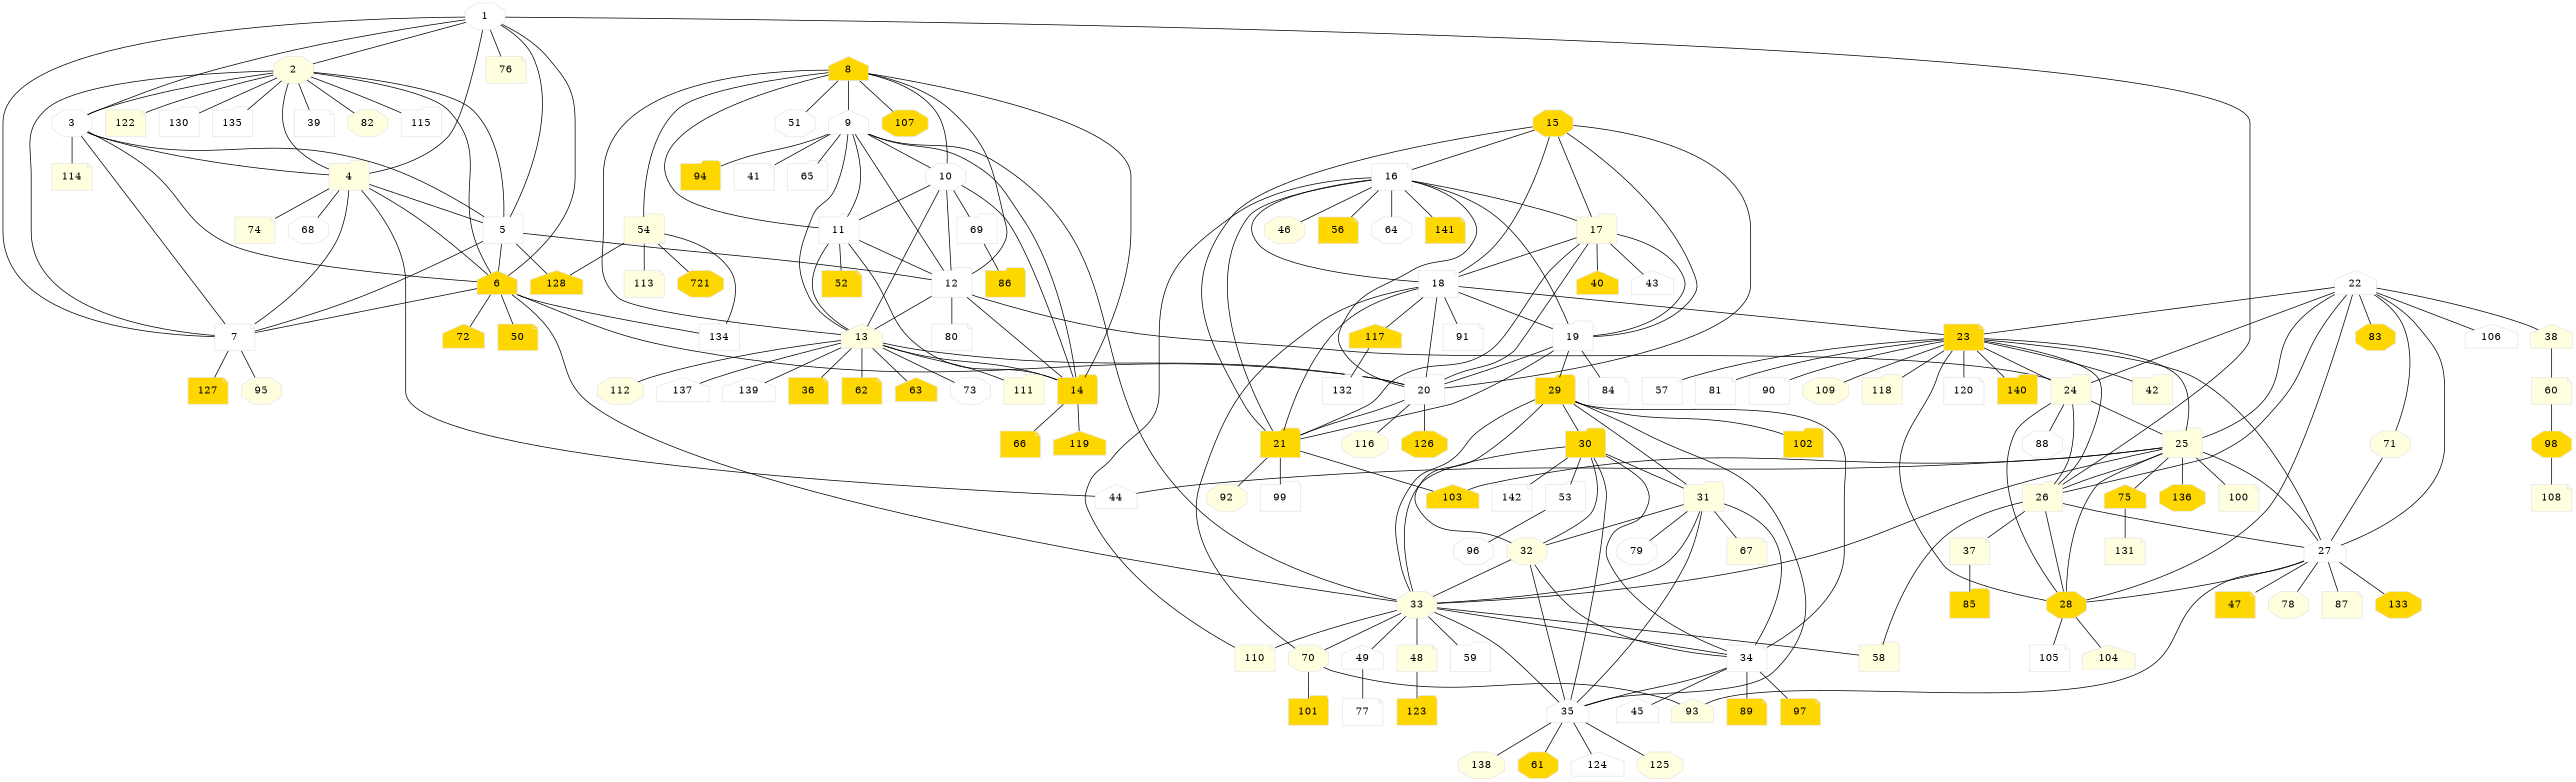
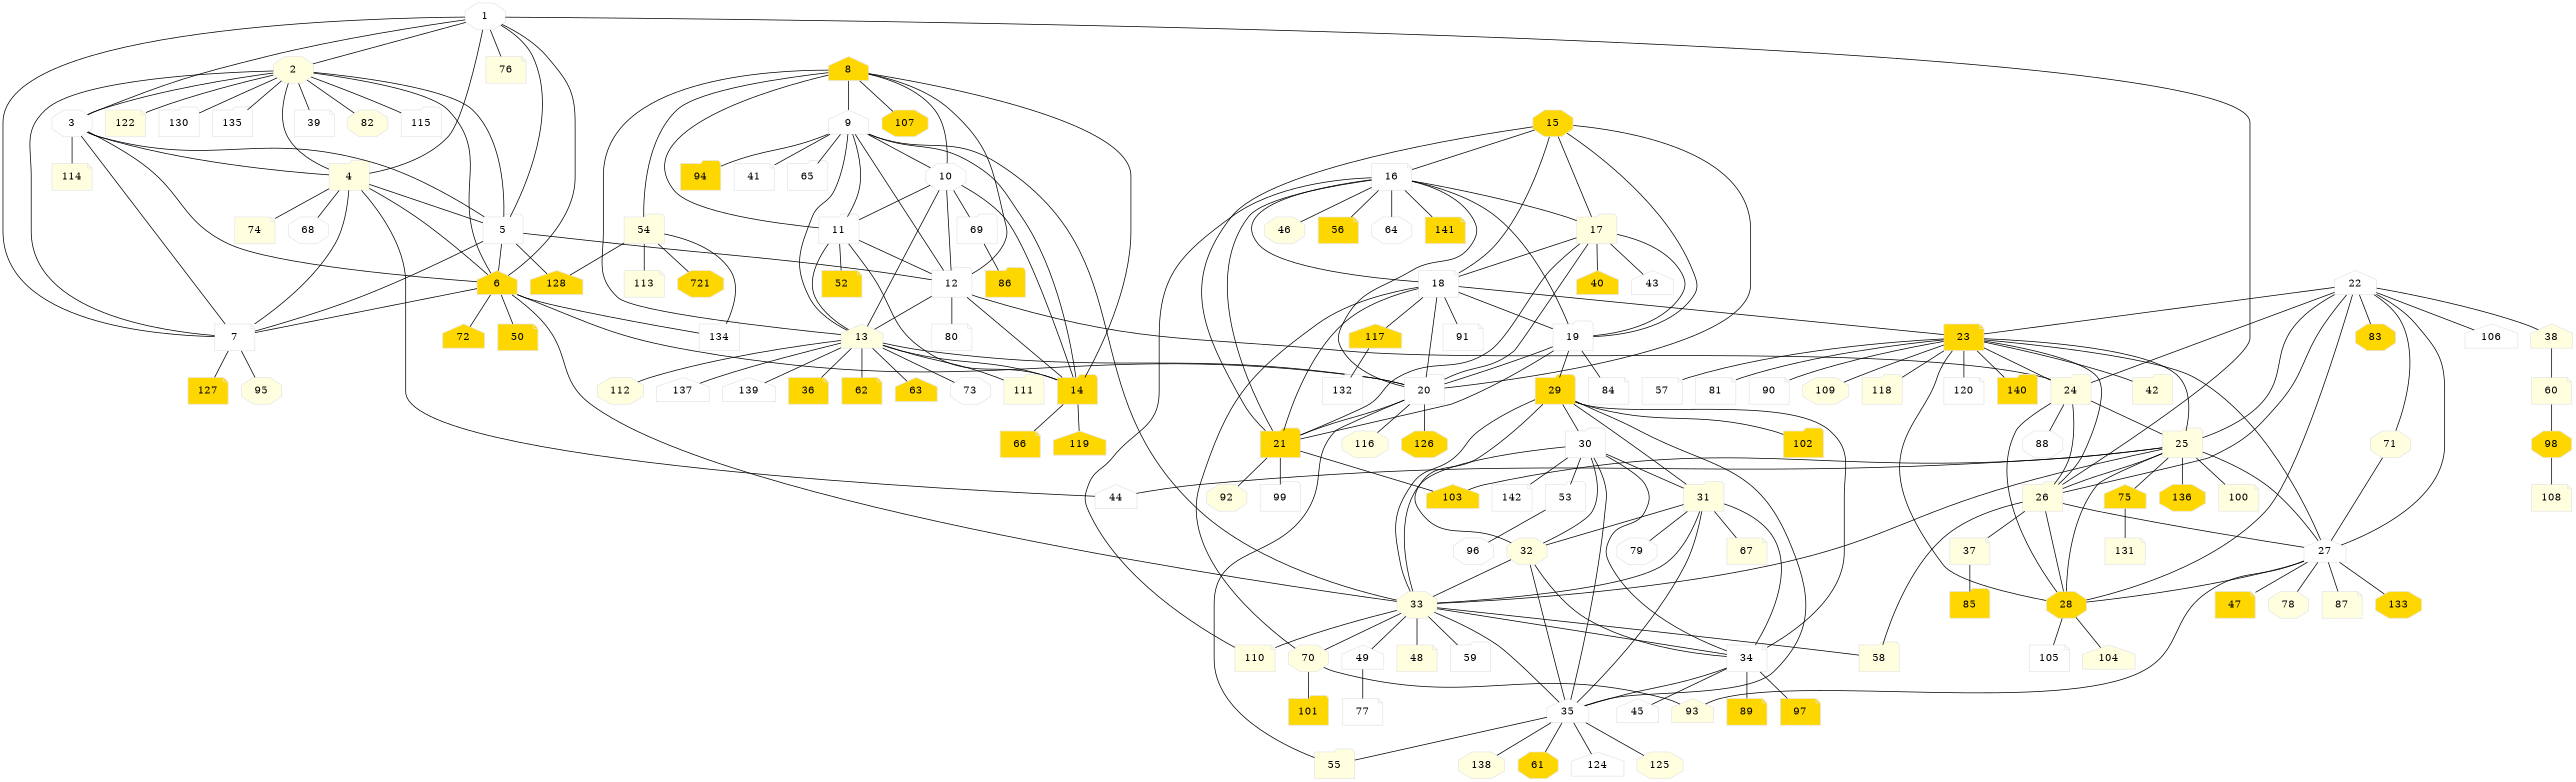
node "51": removed
node "30": fillcolor gold -> white
node "123": removed
node "55": added
